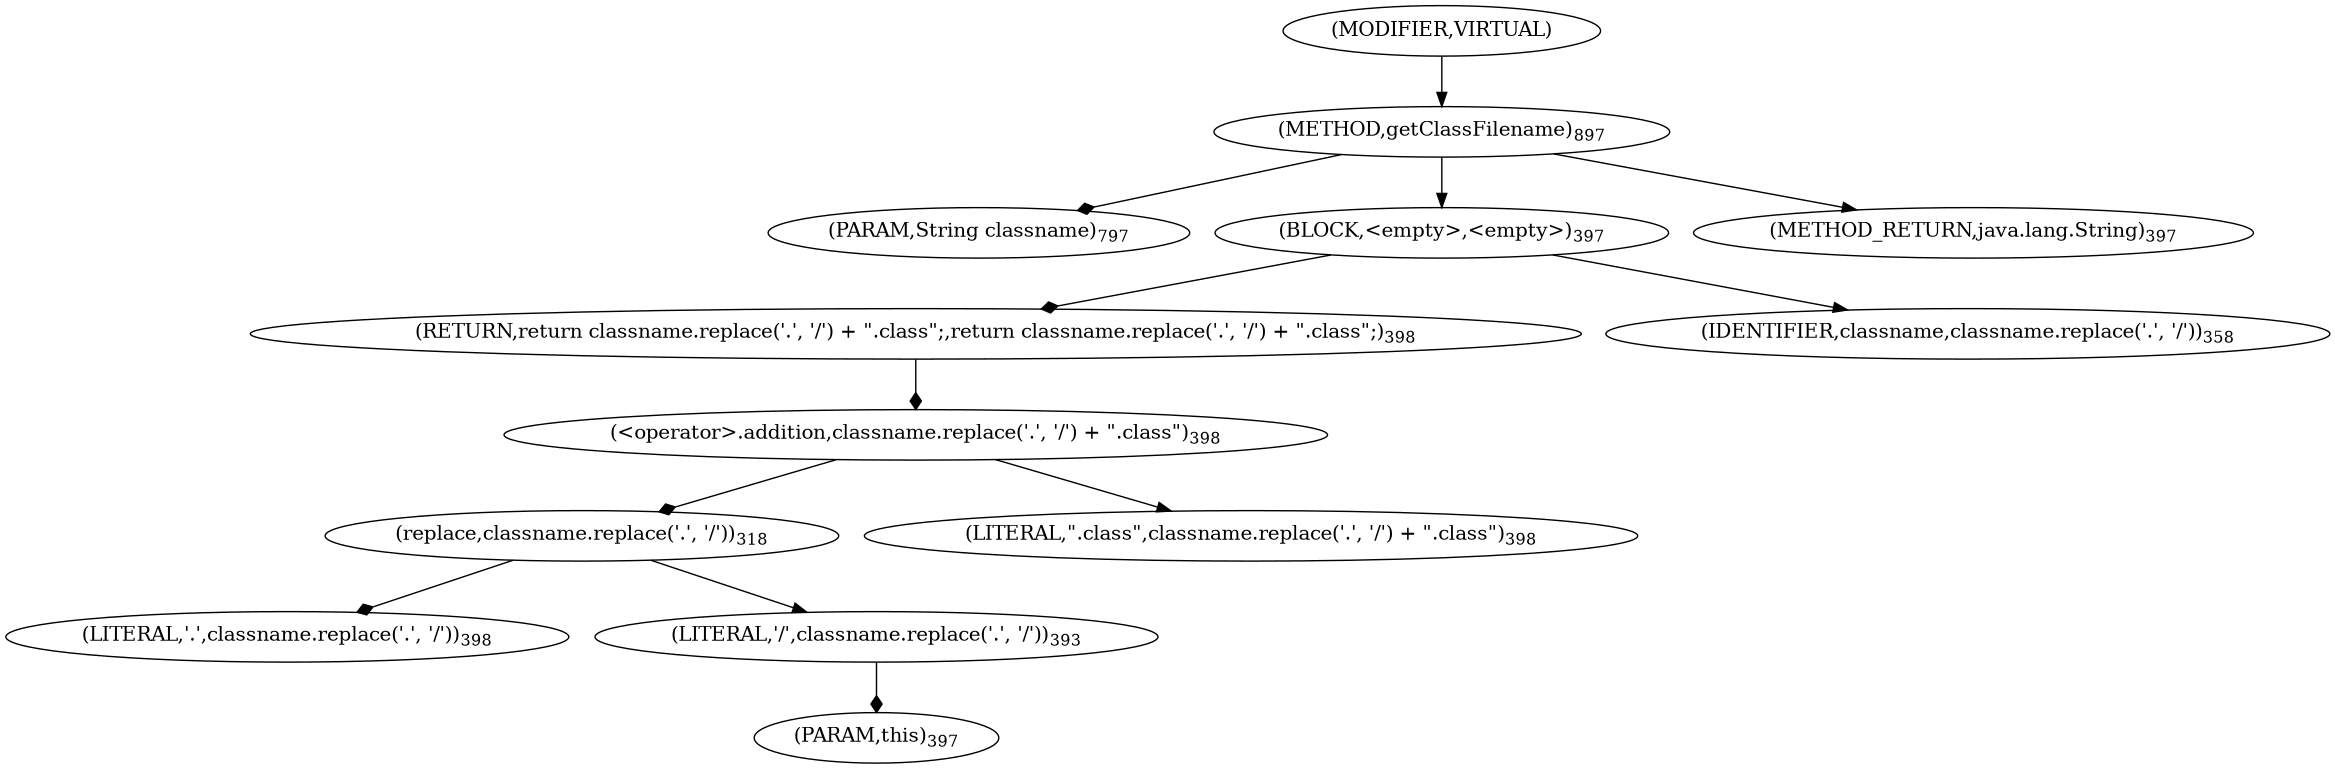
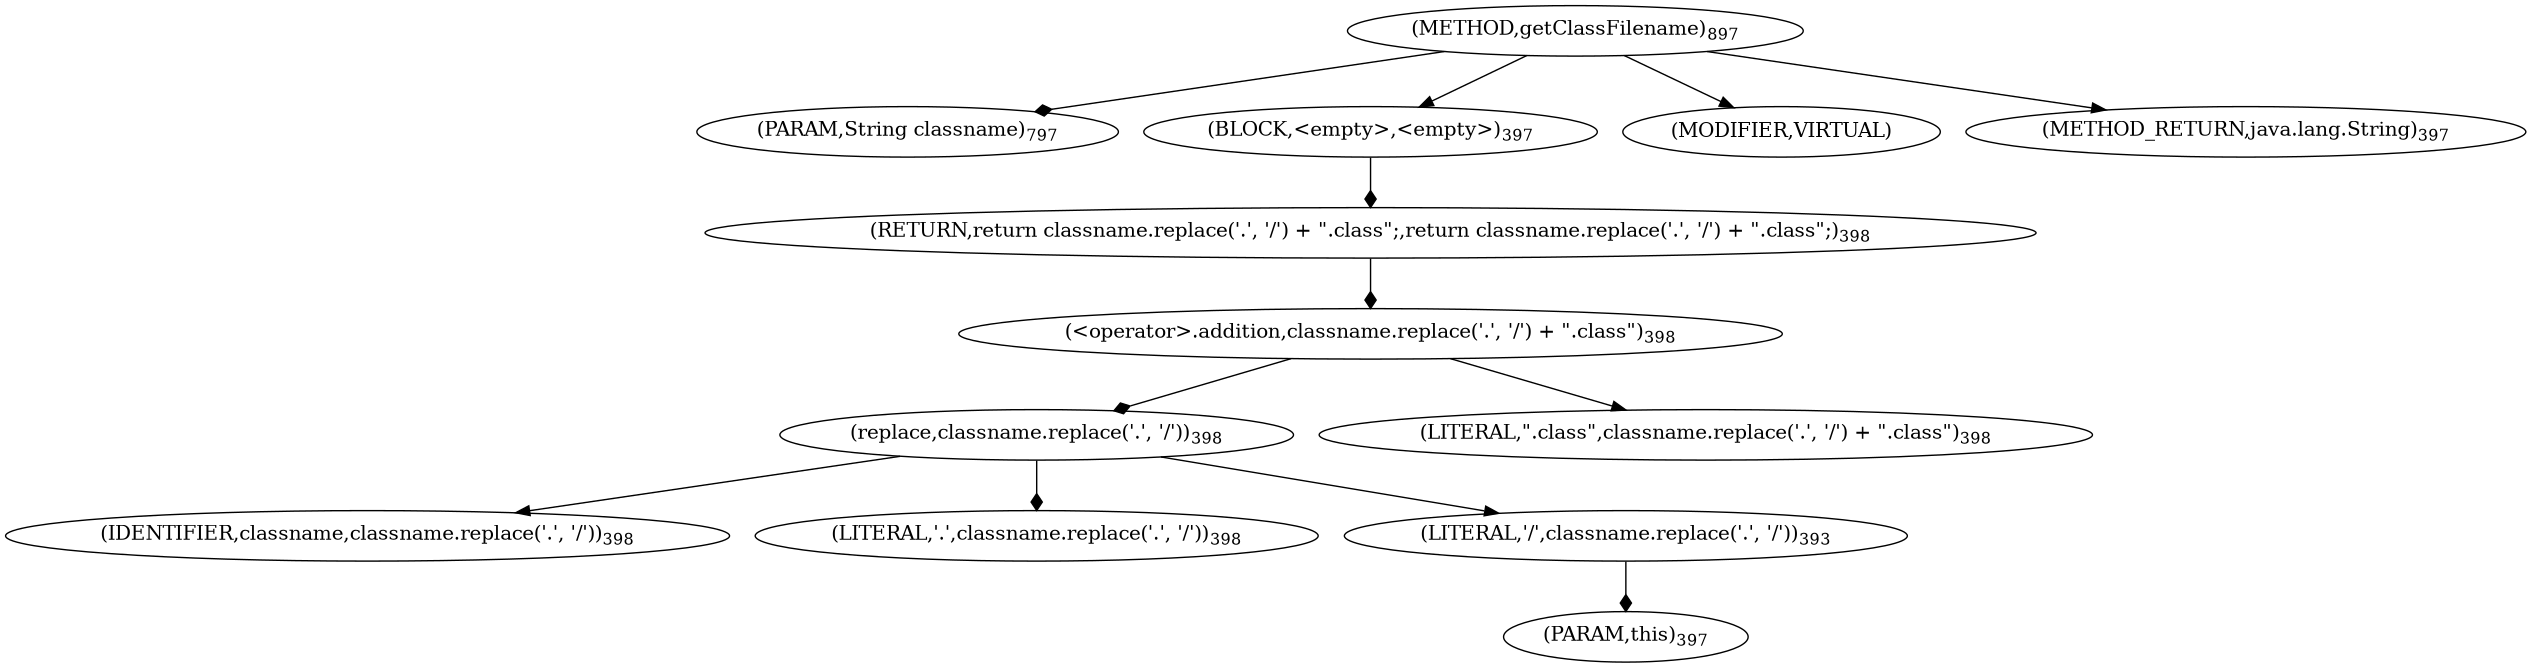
edge "(MODIFIER,VIRTUAL)" -> "(METHOD,getClassFilename)": reversed
edge "(BLOCK,<empty>,<empty>)" -> "(IDENTIFIER,classname,classname.replace('.', '/'))": now "(replace,classname.replace('.', '/'))" -> "(IDENTIFIER,classname,classname.replace('.', '/'))"
node "(IDENTIFIER,classname,classname.replace('.', '/'))": text "358" -> "398"
node "(replace,classname.replace('.', '/'))": text "318" -> "398"
